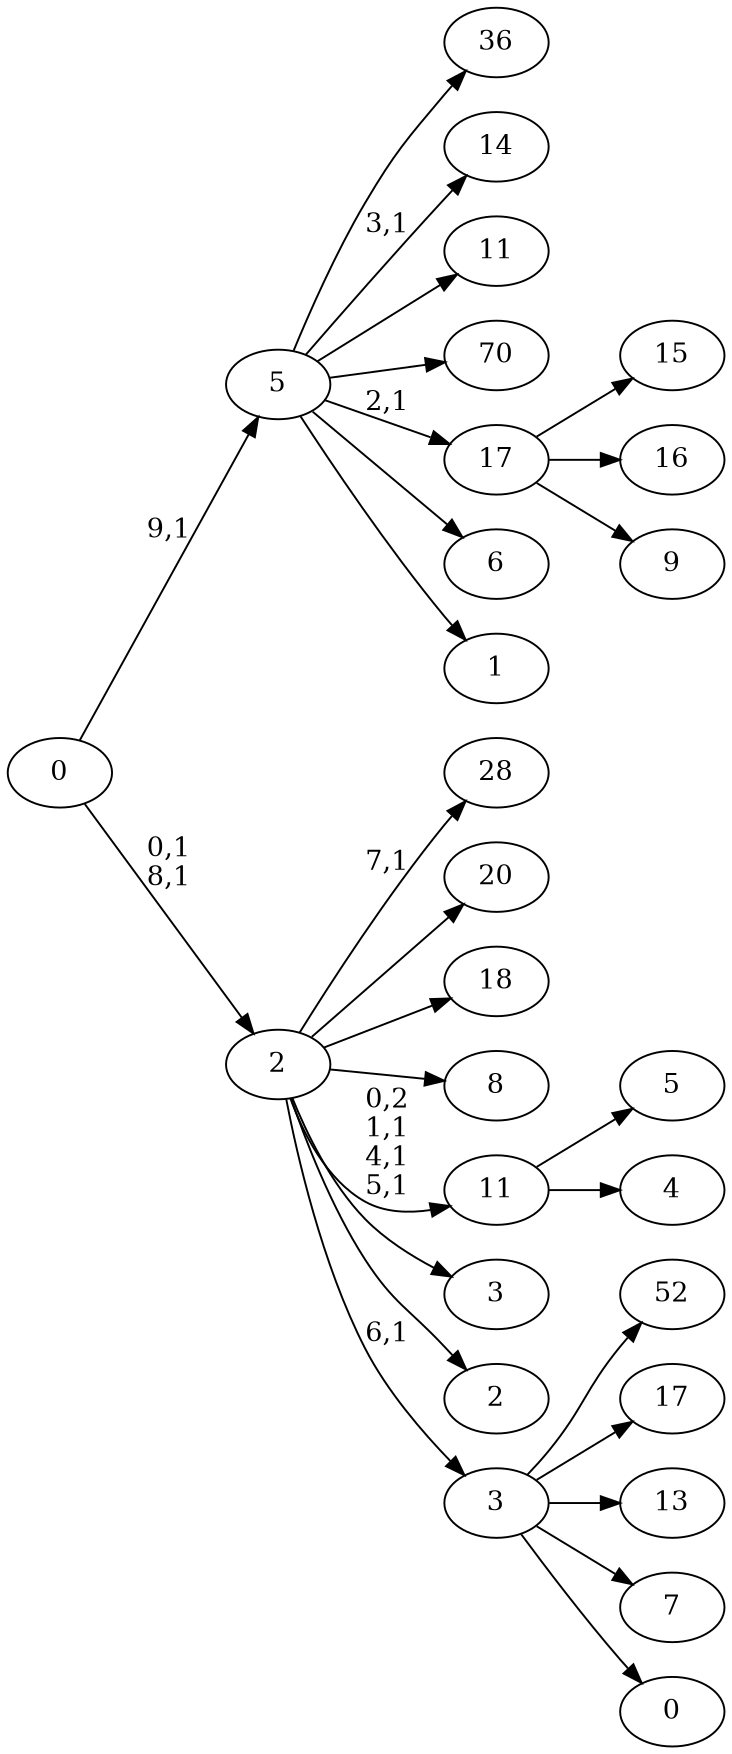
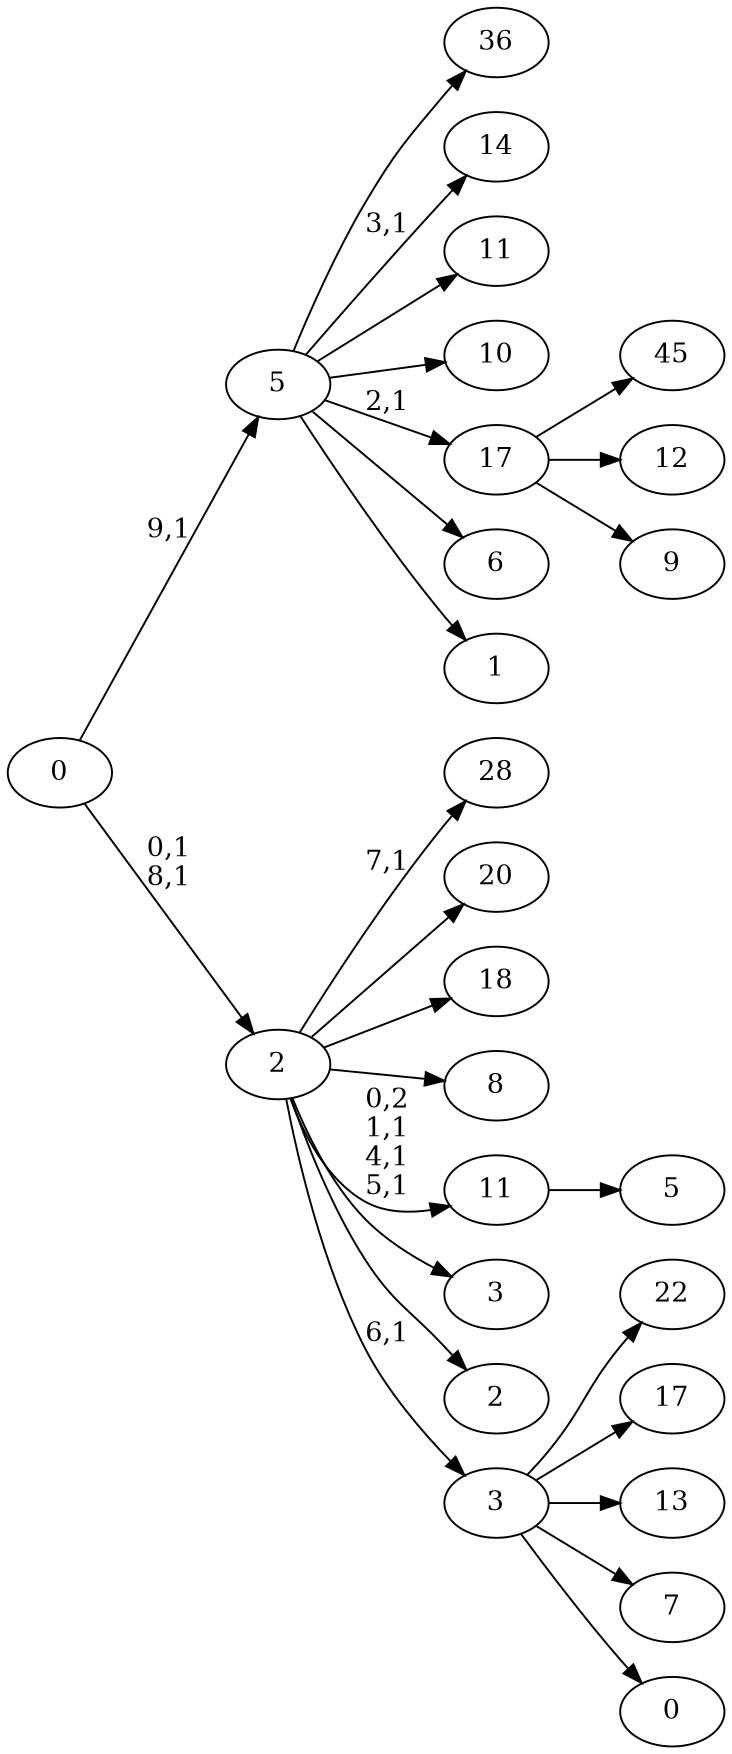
node "70": label "70" -> "10"
node "15": label "15" -> "45"
node "16": label "16" -> "12"
node "4": removed
node "52": label "52" -> "22"
